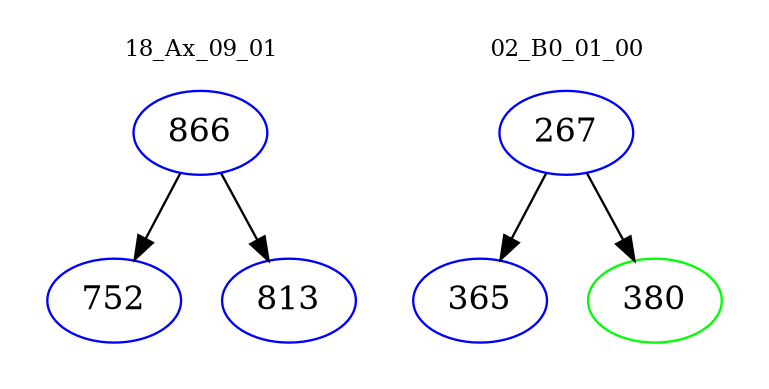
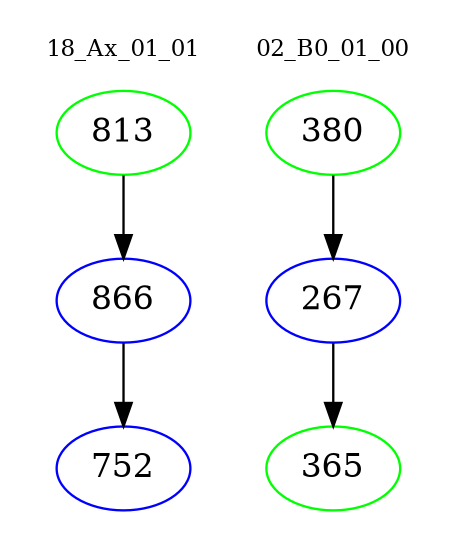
cluster "18_Ax_09_01": label "18_Ax_09_01" -> "18_Ax_01_01"
edge "866" -> "813": reversed
edge "267" -> "380": reversed
node "813": color blue -> green
node "365": color blue -> green
